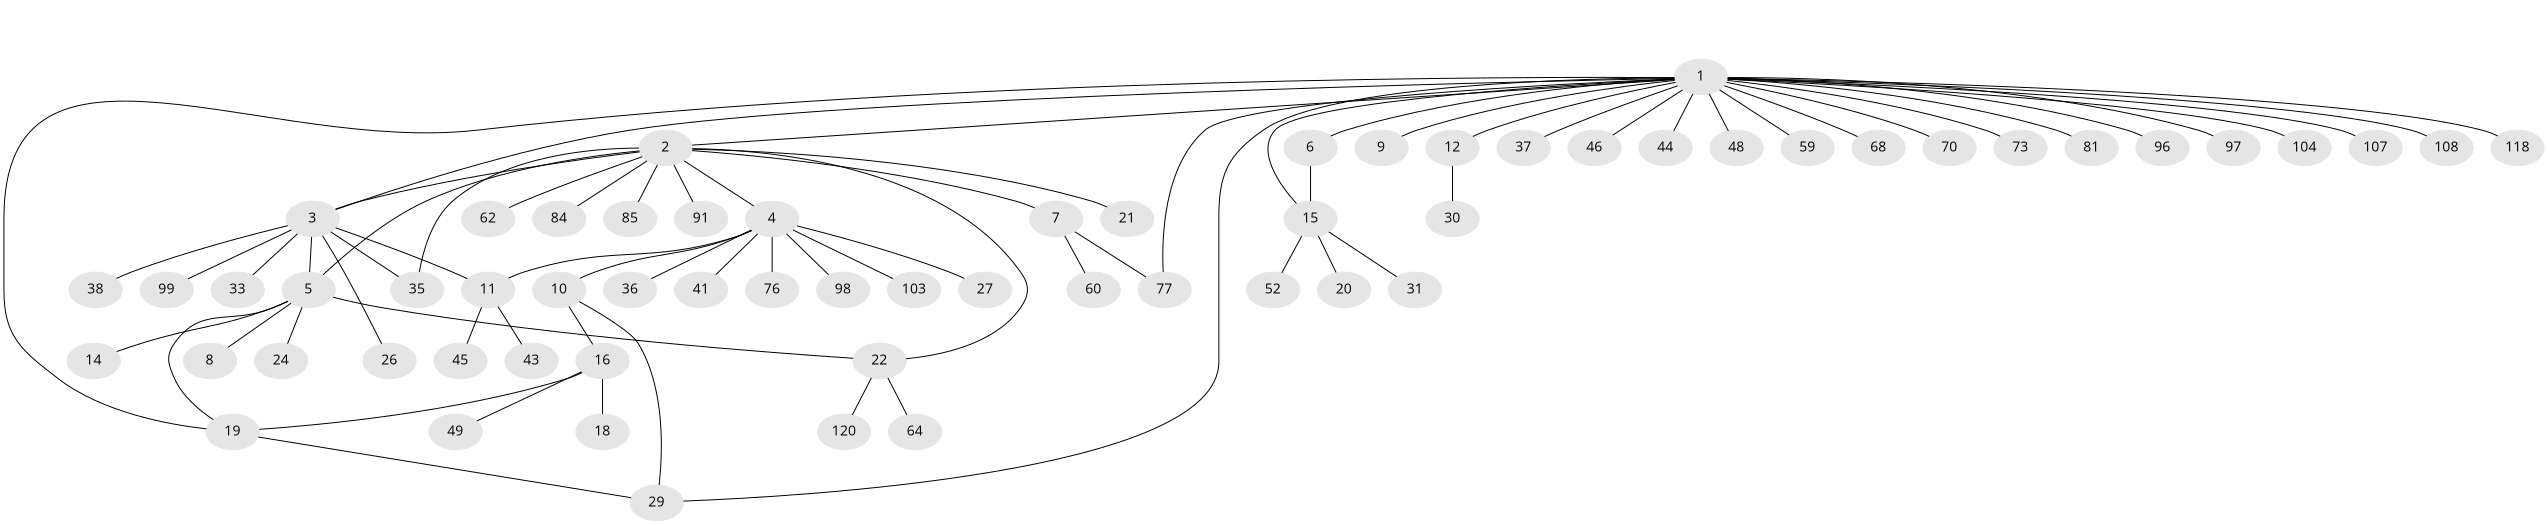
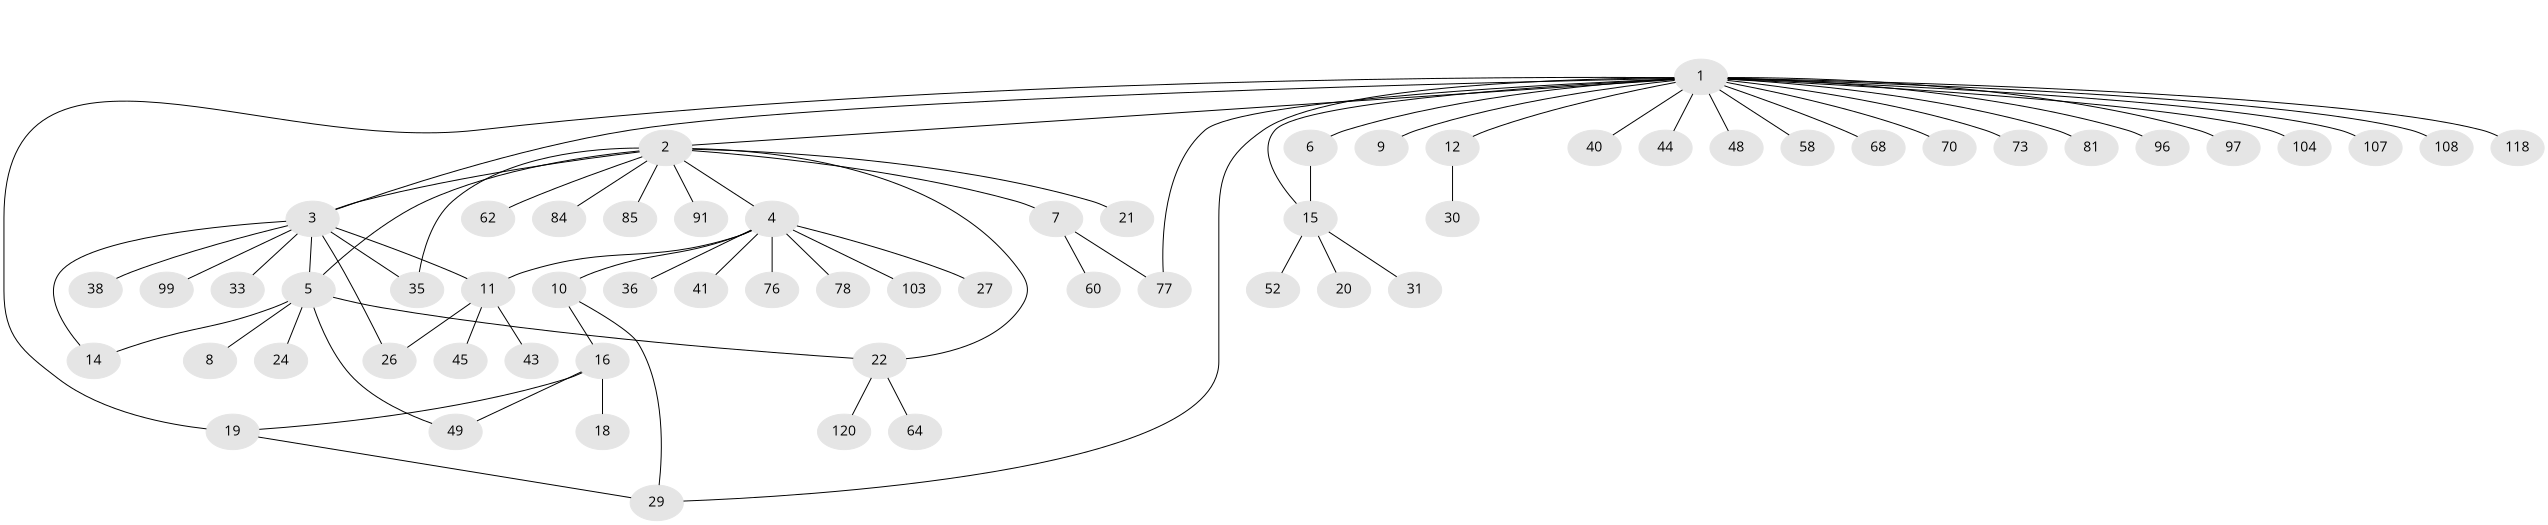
node "37": removed
node "46": label "46" -> "40"
node "59": label "59" -> "58"
edge "3" -- "14": added
node "98": label "98" -> "78"
edge "11" -- "26": added
edge "5" -- "19": now "5" -- "49"
